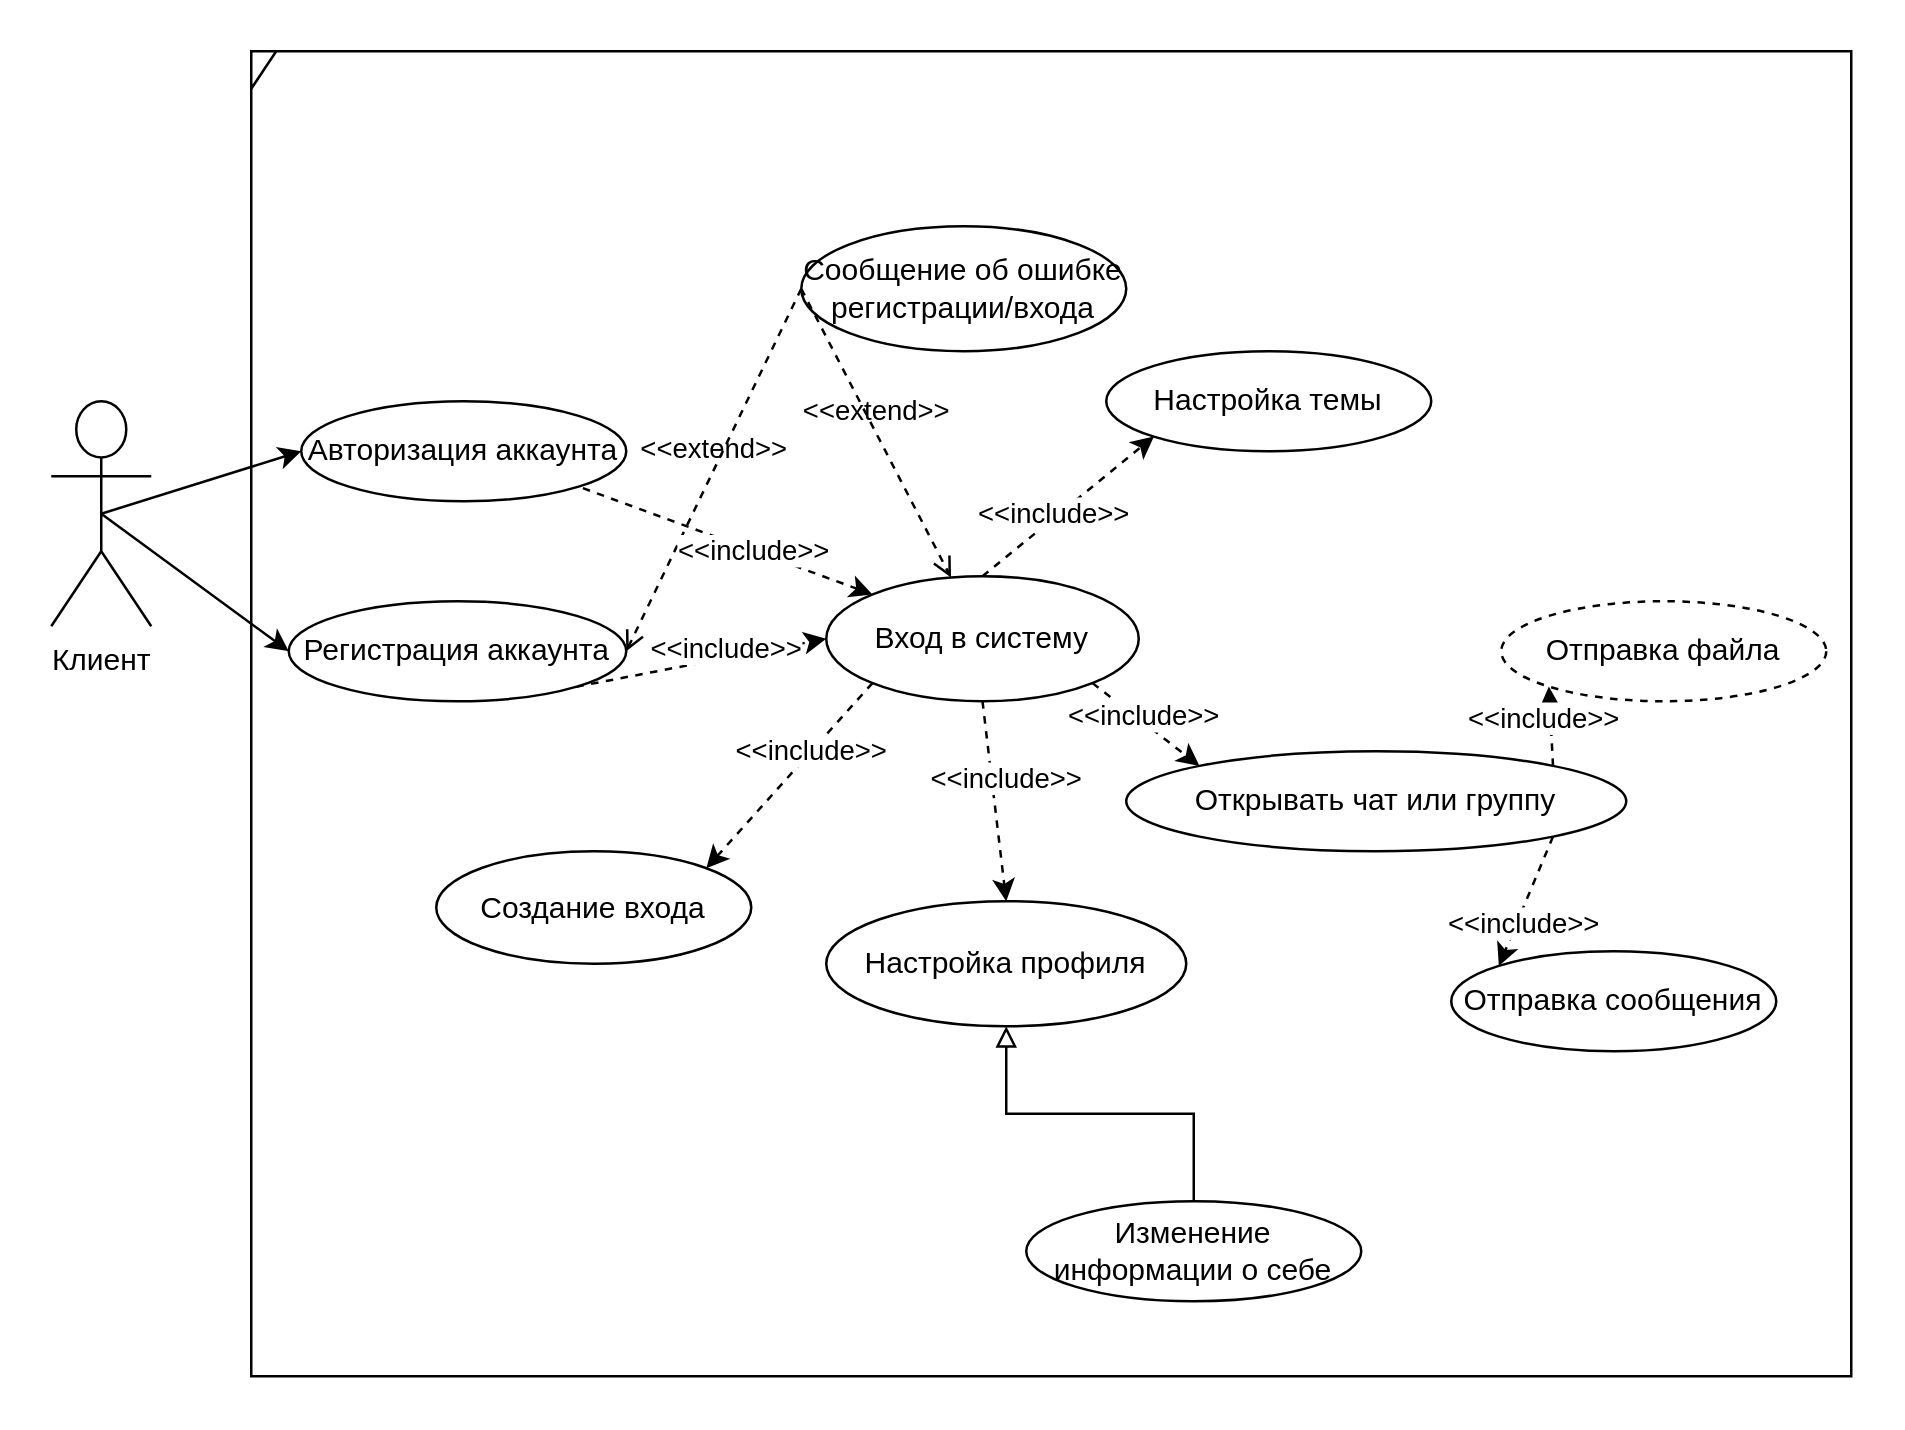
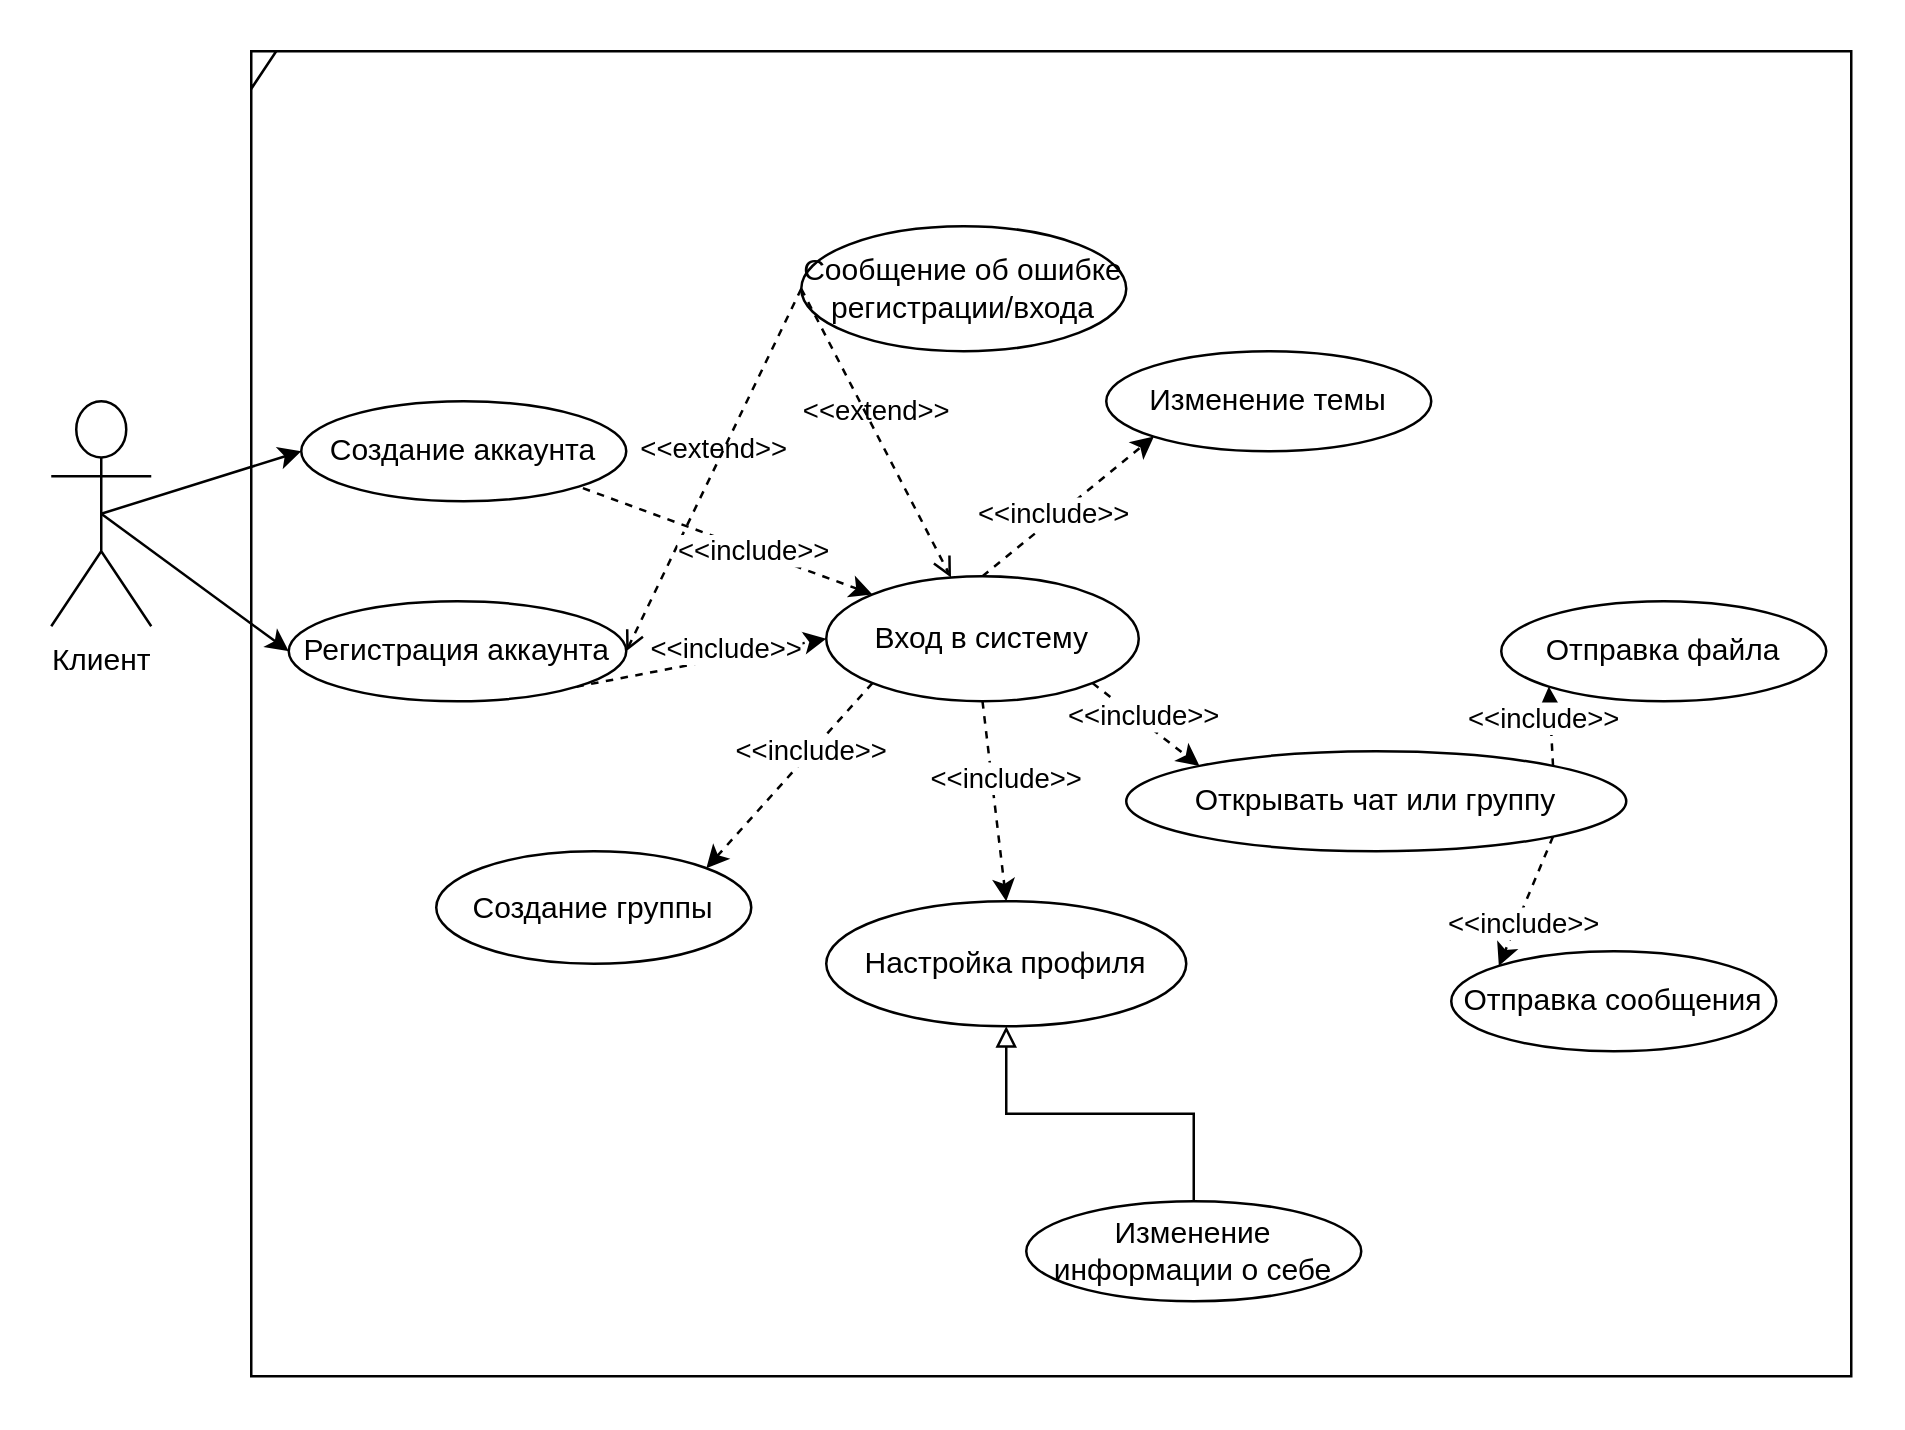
node "Настройка темы": label "Настройка темы" -> "Изменение темы"
node "Авторизация аккаунта": label "Авторизация аккаунта" -> "Создание аккаунта"
node "Отправка файла": style dashed -> solid
node "Создание входа": label "Создание входа" -> "Создание группы"
